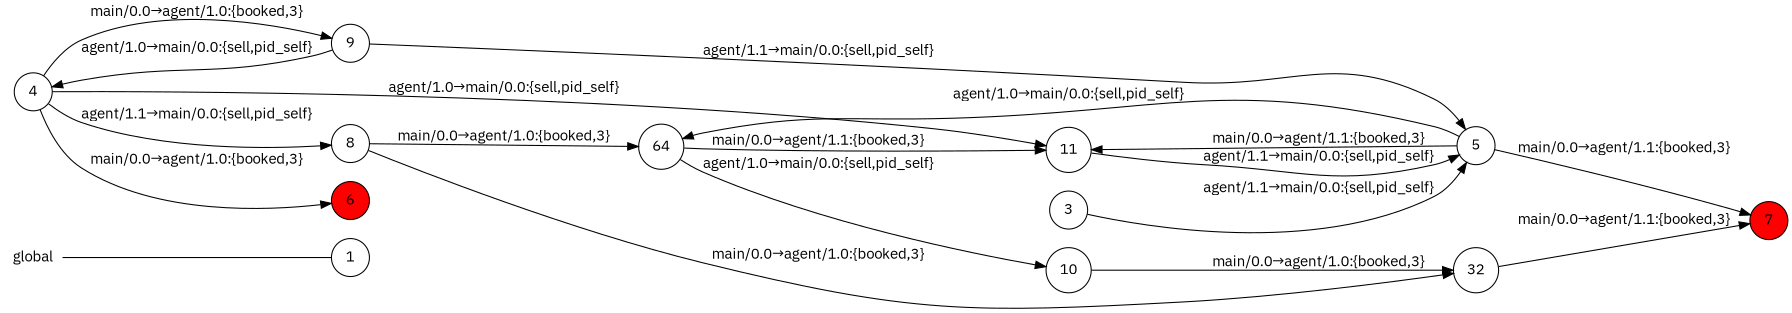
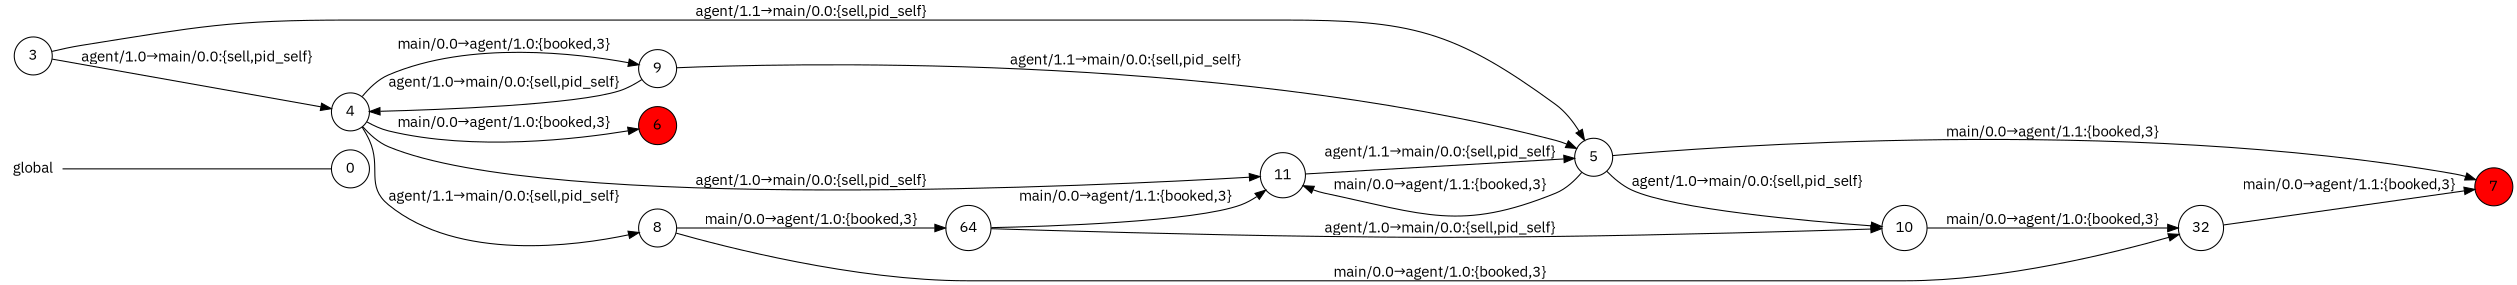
edge "3" -> "4": added, label "agent/1.0→main/0.0:{sell,pid_self}"
edge "5" -> "64": now "5" -> "10"
node "1": label "1" -> "0"
